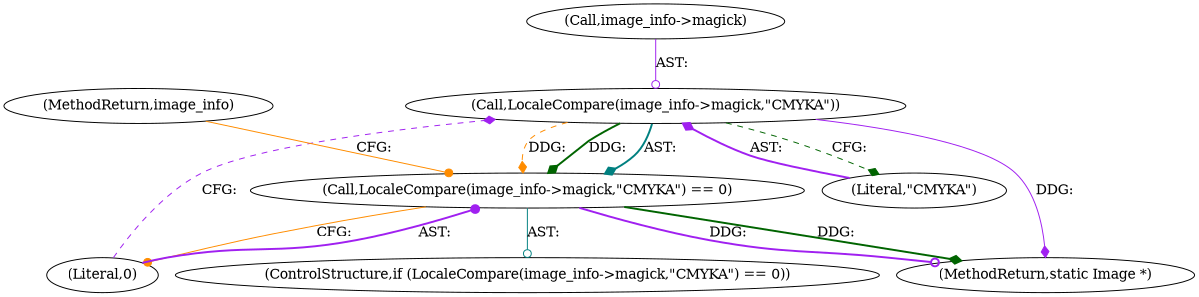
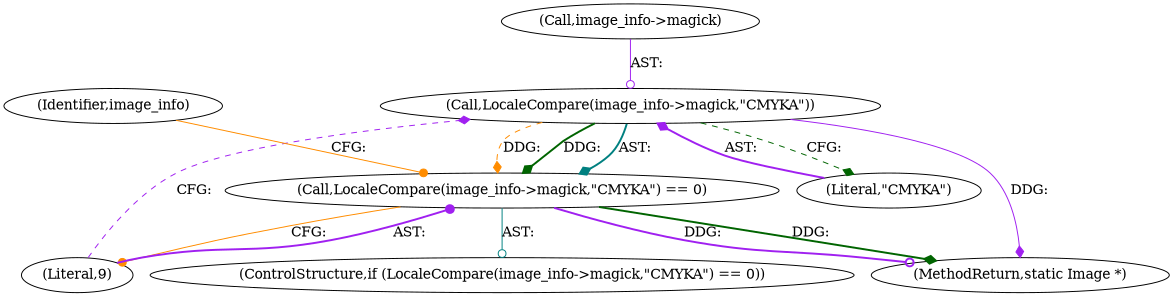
node "(MethodReturn,image_info)": label "(MethodReturn,image_info)" -> "(Identifier,image_info)"
node "(Literal,0)": label "(Literal,0)" -> "(Literal,9)"
